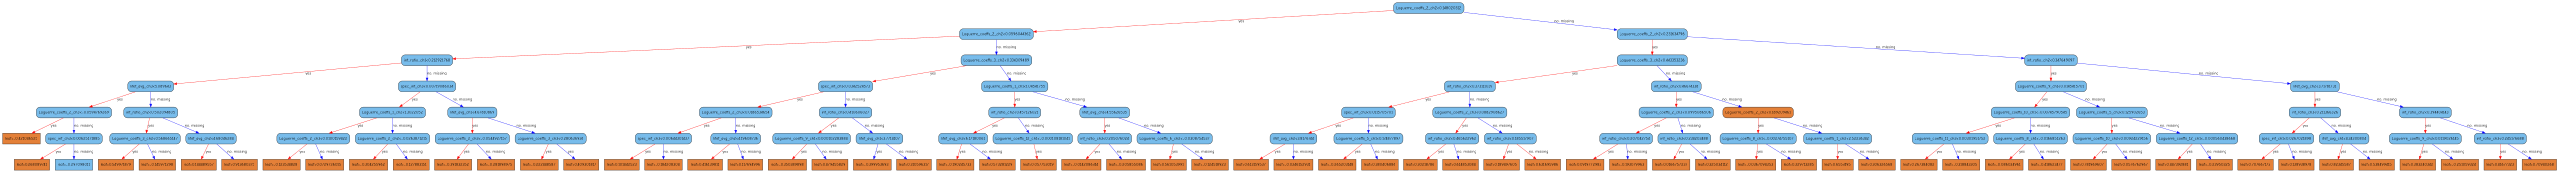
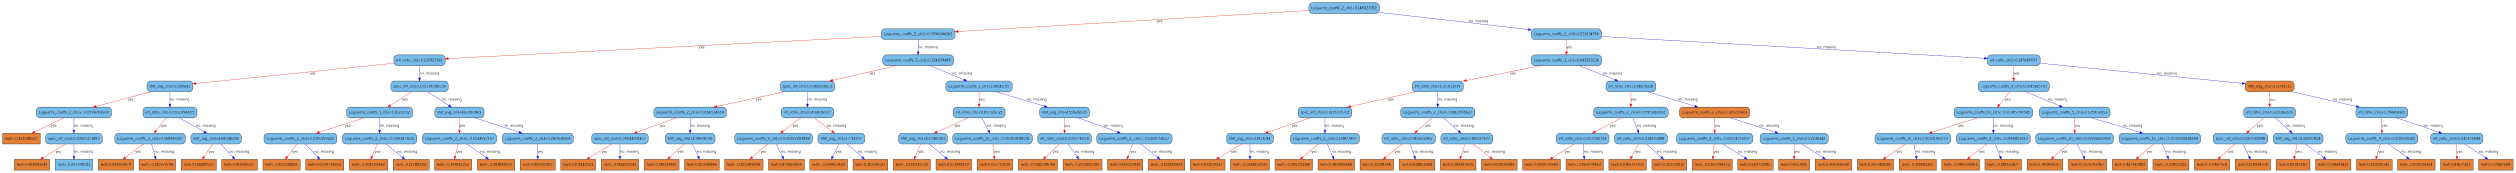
node "lifet_avg_ch2<3.71781731": fillcolor #78bceb -> #e48038
edge "int_ratio_ch1<0.410606027" -> "lifet_avg_ch1<3.7714107": color #0000ff -> #ff0000
node "leaf=-0.222448587": removed
